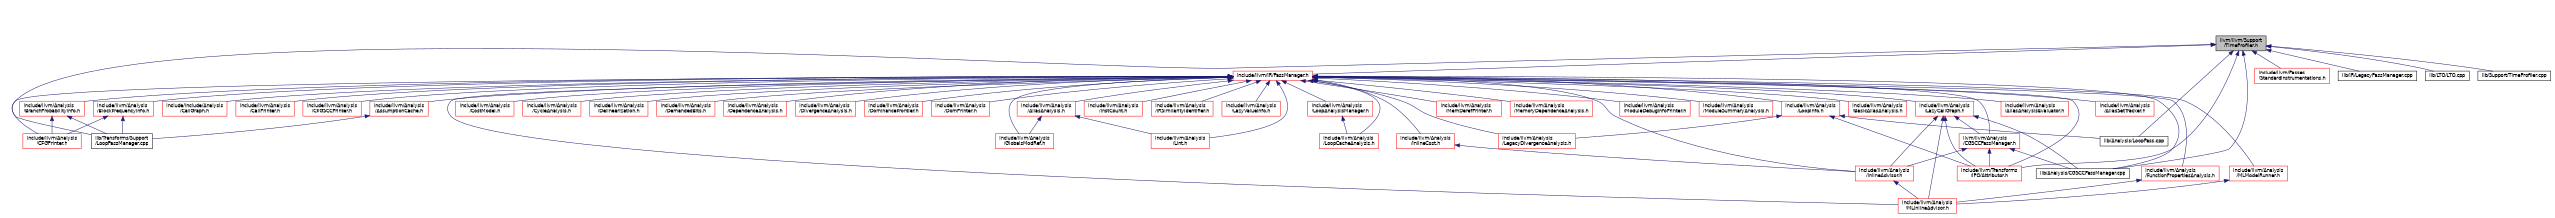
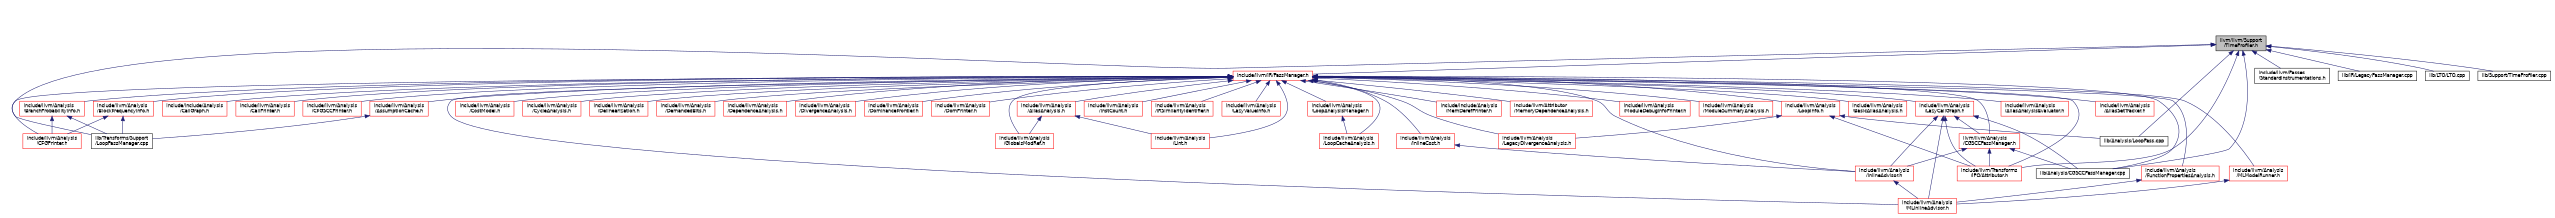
node "include/llvm/Passes /StandardInstrumentations.h": color red -> black
node "include/llvm/Analysis /MemDerefPrinter.h": label "include/llvm/Analysis /MemDerefPrinter.h" -> "include/include/Analysis /MemDerefPrinter.h"
node "include/llvm/Analysis /MemoryDependenceAnalysis.h": label "include/llvm/Analysis /MemoryDependenceAnalysis.h" -> "include/llvm/Attributor /MemoryDependenceAnalysis.h"
